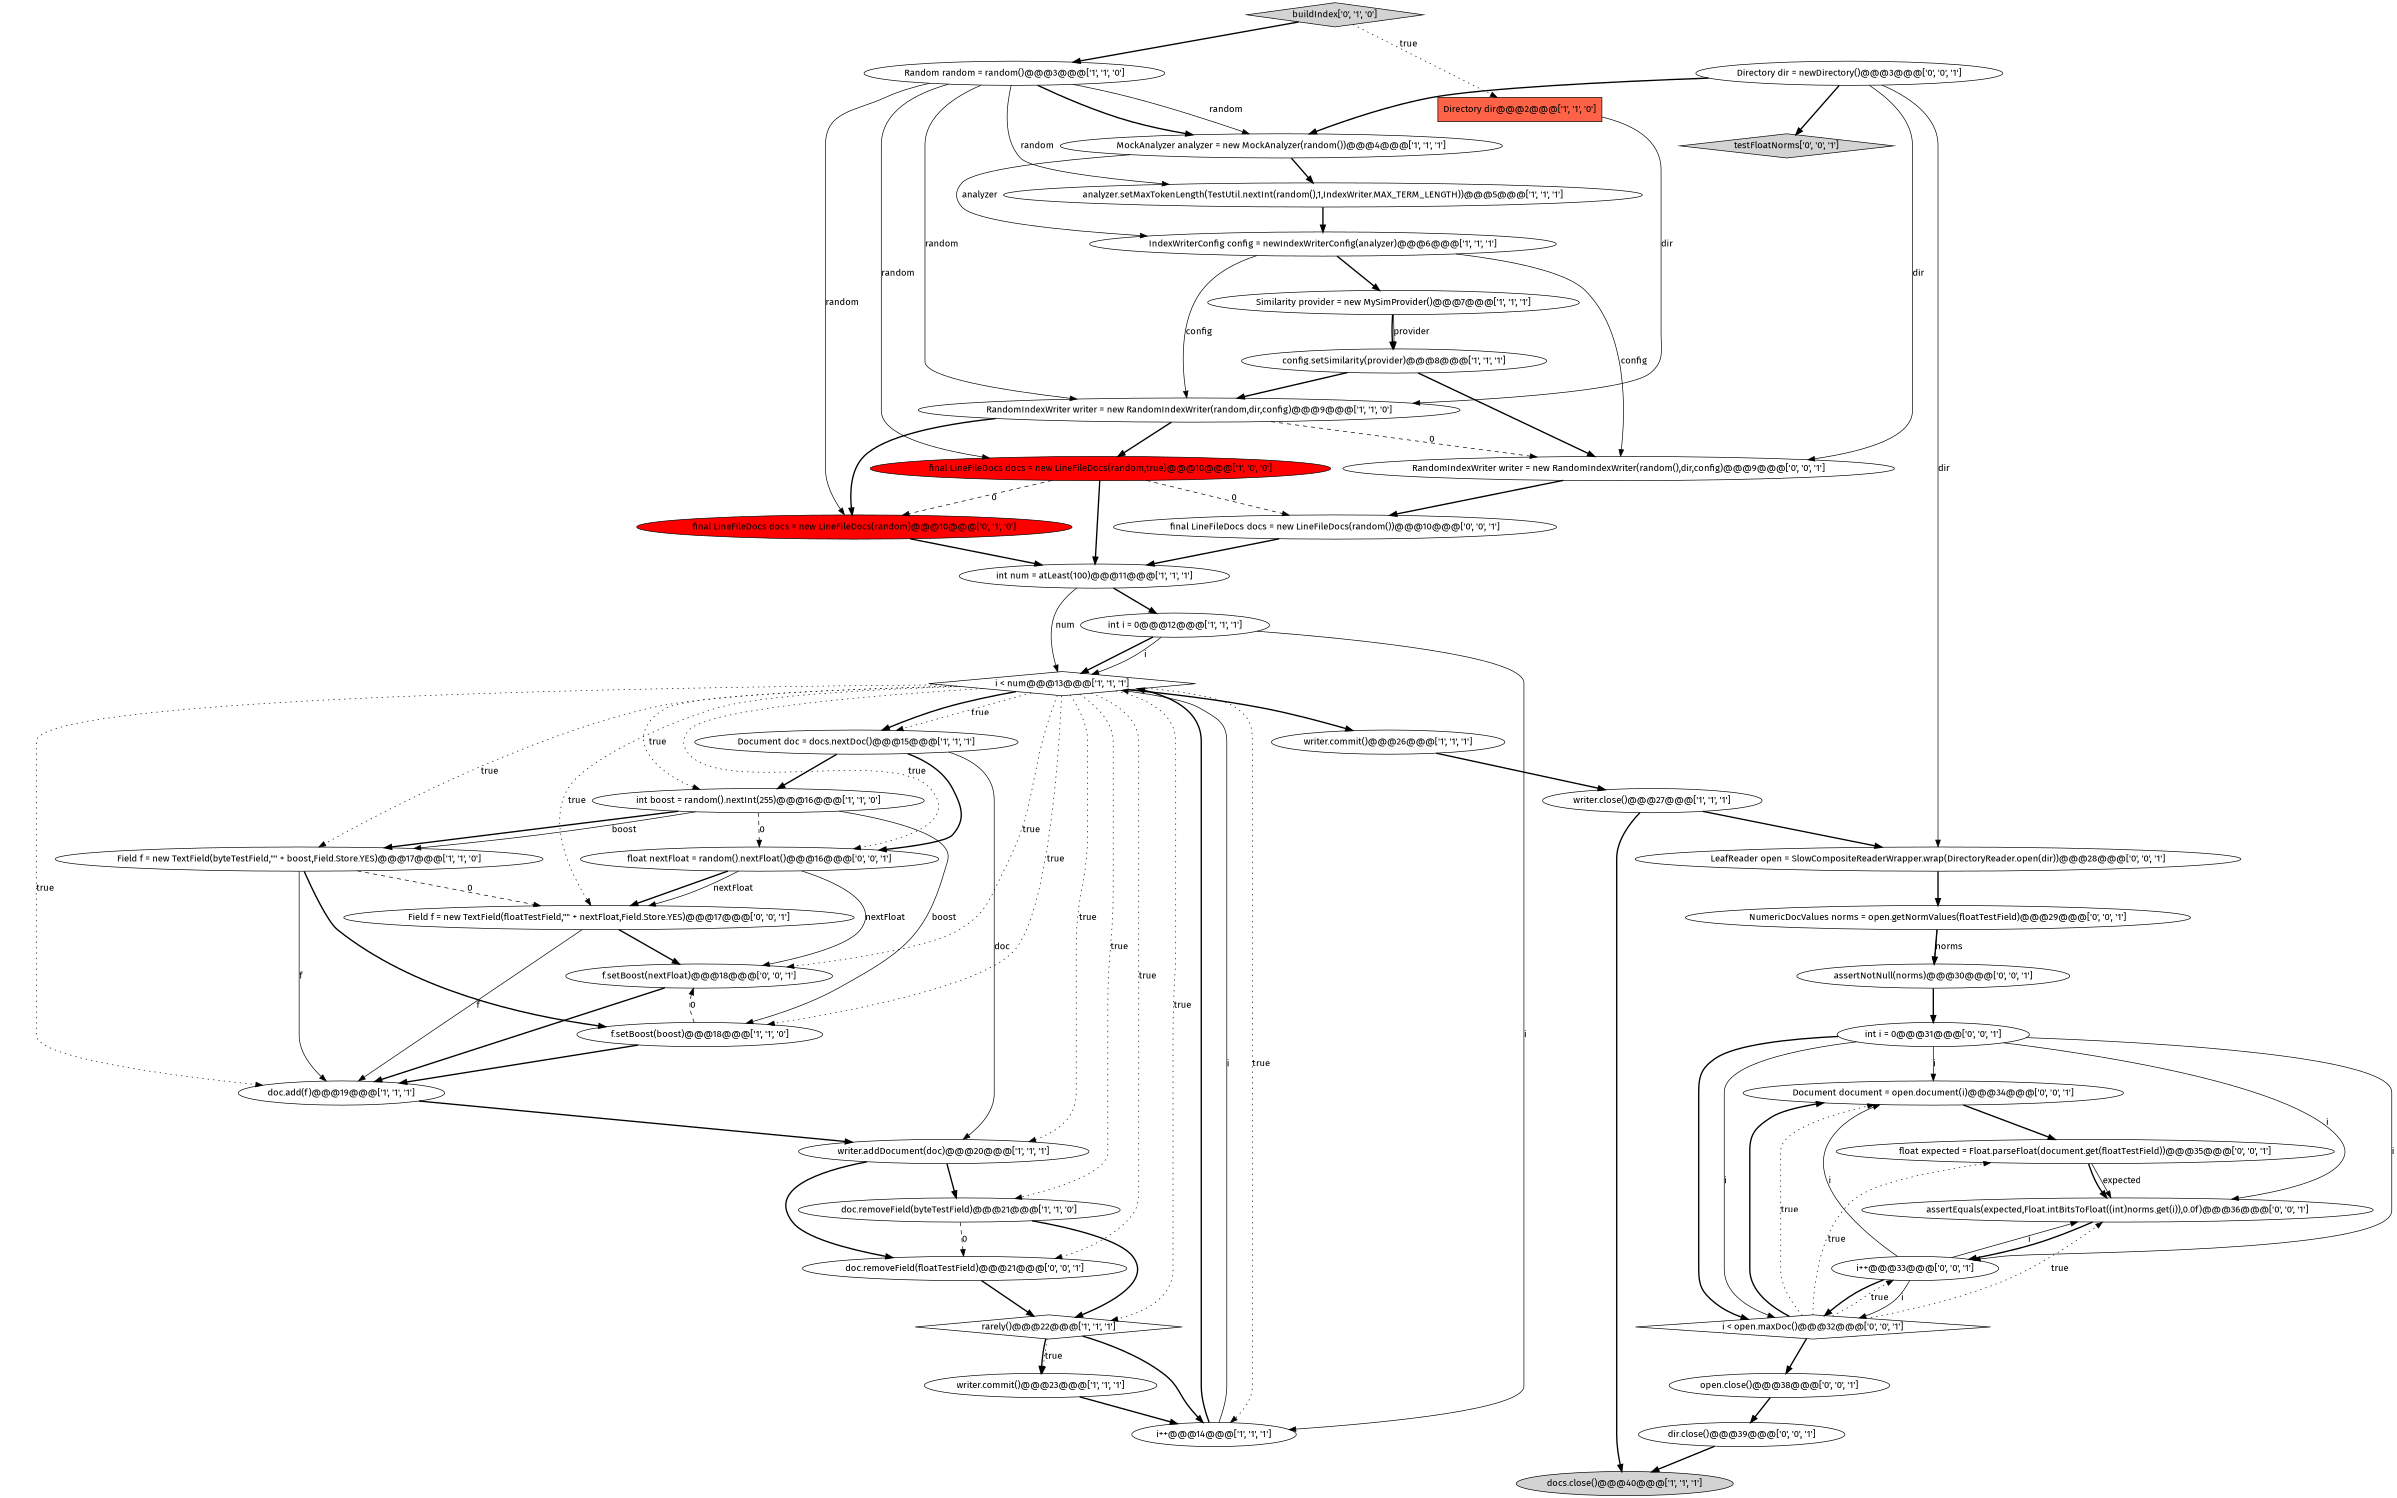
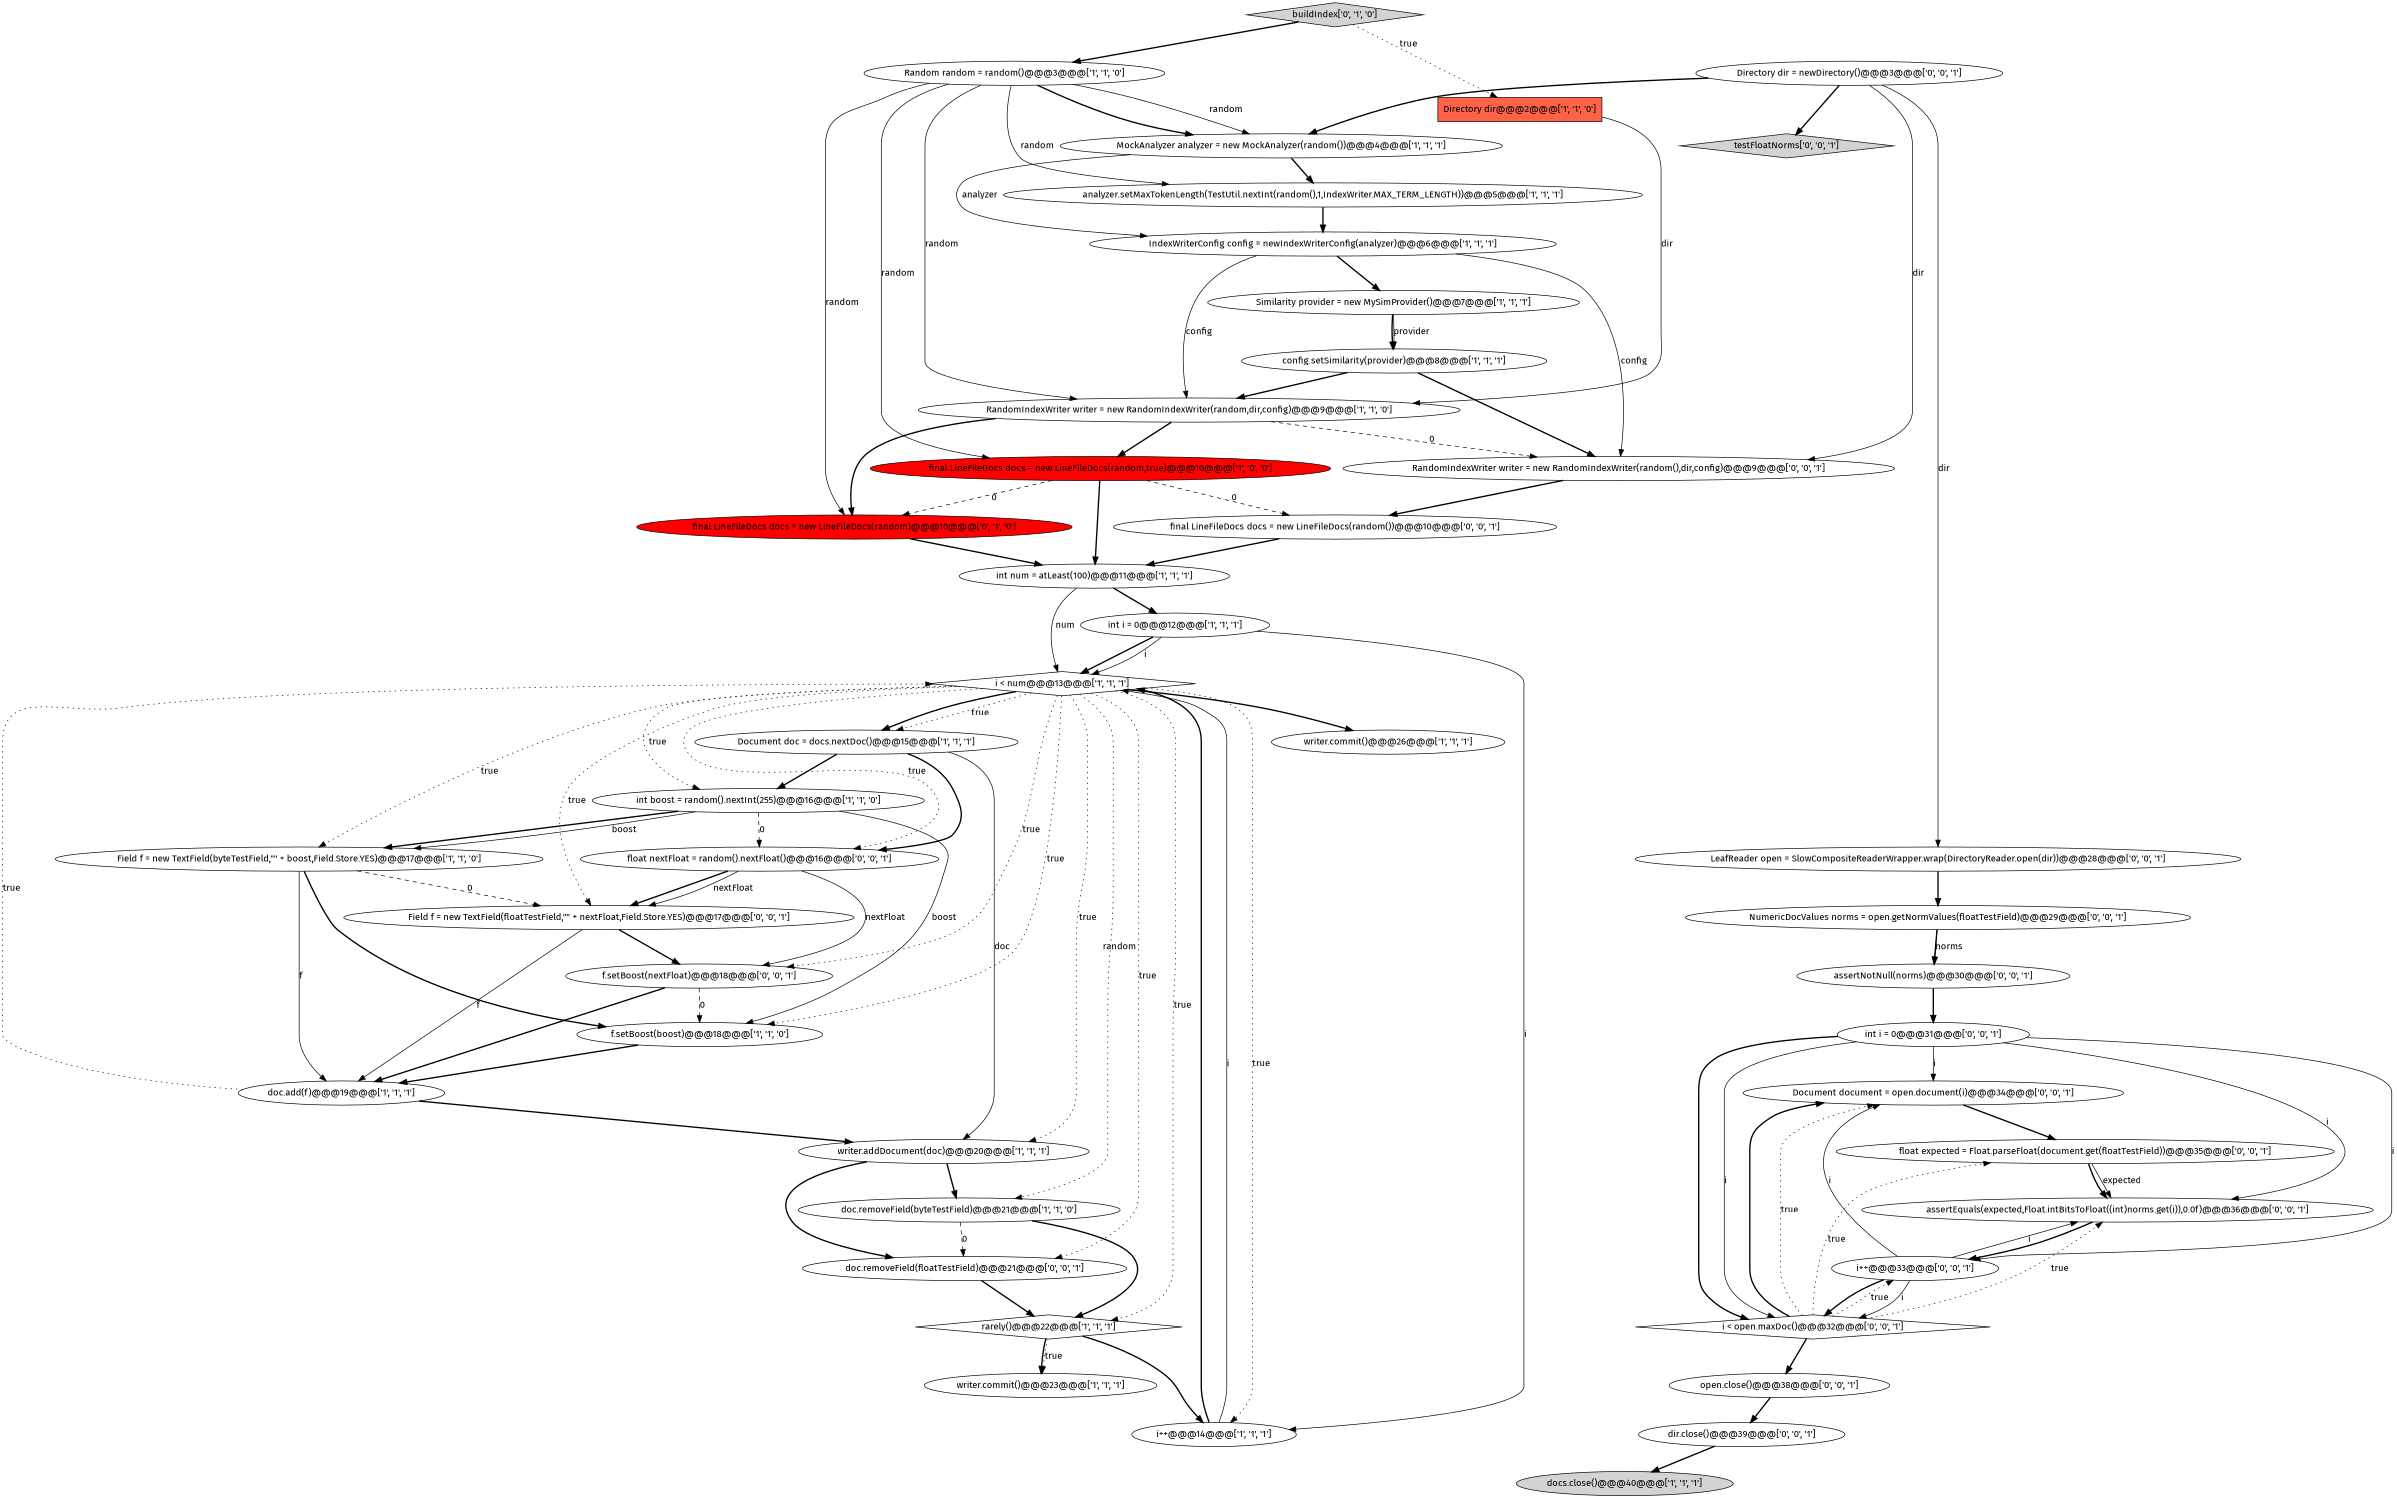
edge "i < num@@@13@@@['1', '1', '1']" -> "doc.add(f)@@@19@@@['1', '1', '1']": reversed
node "writer.close()@@@27@@@['1', '1', '1']": removed
edge "i < num@@@13@@@['1', '1', '1']" -> "doc.removeField(byteTestField)@@@21@@@['1', '1', '0']": label "true" -> "random"
edge "f.setBoost(boost)@@@18@@@['1', '1', '0']" -> "f.setBoost(nextFloat)@@@18@@@['0', '0', '1']": reversed
edge "writer.commit()@@@23@@@['1', '1', '1']" -> "i++@@@14@@@['1', '1', '1']": removed
